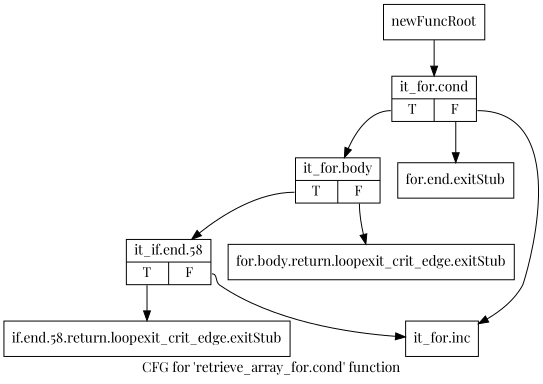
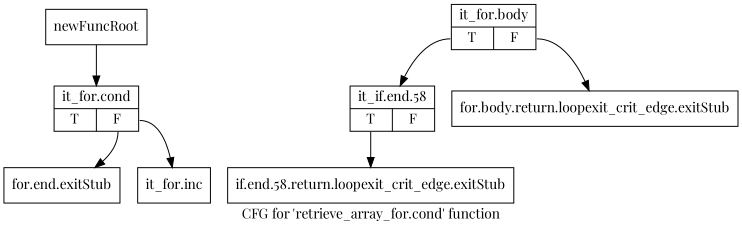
edge "it_for.cond" -> "it_for.body": removed
edge "it_if.end.58" -> "it_for.inc": removed
